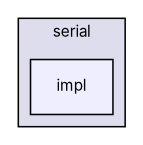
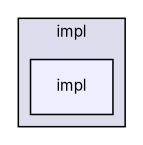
cluster "serial": label "serial" -> "impl"
